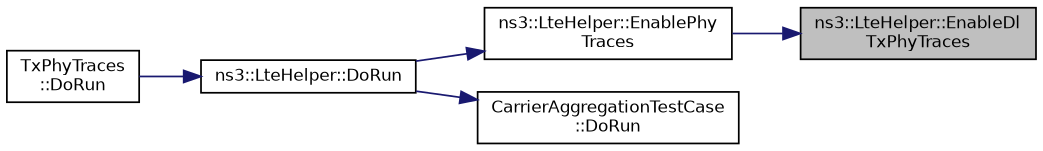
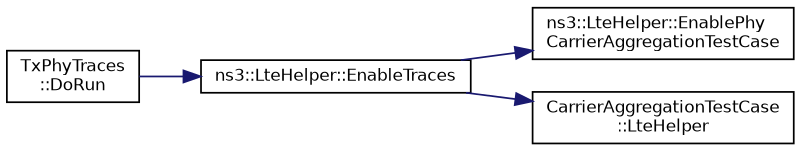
node "ns3::LteHelper::EnablePhy Traces": label "ns3::LteHelper::EnablePhy Traces" -> "ns3::LteHelper::EnablePhy CarrierAggregationTestCase"
node "ns3::LteHelper::EnableDl TxPhyTraces": removed
node "ns3::LteHelper::DoRun": label "ns3::LteHelper::DoRun" -> "ns3::LteHelper::EnableTraces"
node "CarrierAggregationTestCase ::DoRun": label "CarrierAggregationTestCase ::DoRun" -> "CarrierAggregationTestCase ::LteHelper"
